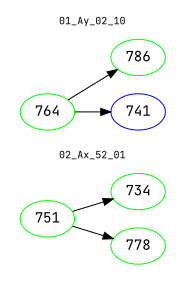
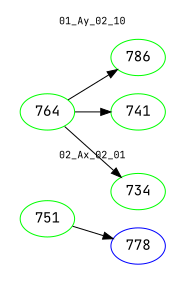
node "741": color blue -> green
cluster "02_Ax_52_01": label "02_Ax_52_01" -> "02_Ax_02_01"
edge "751" -> "734": now "764" -> "734"
node "778": color green -> blue
